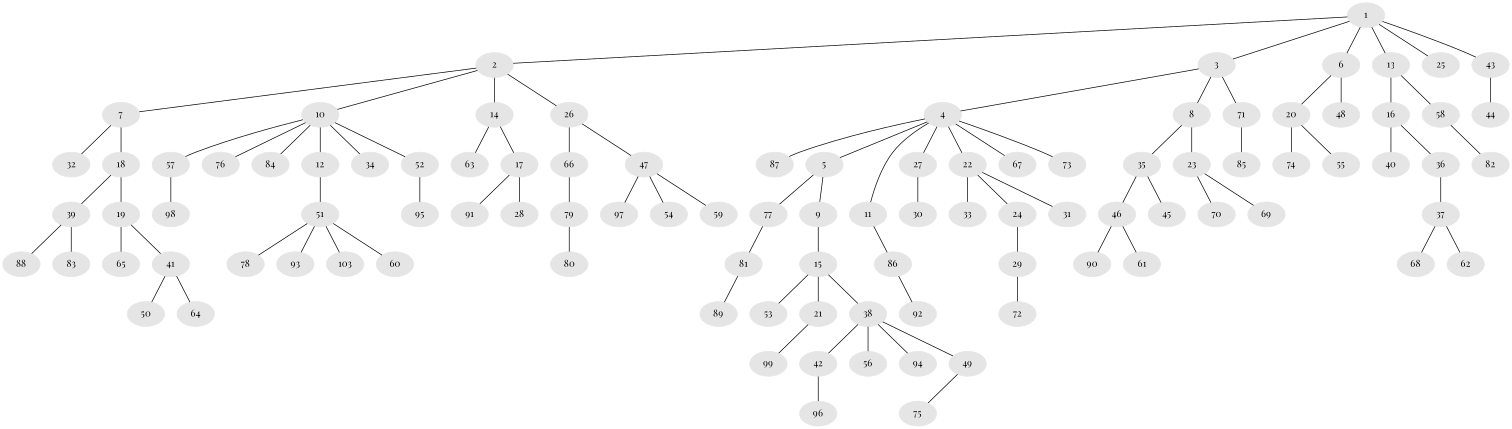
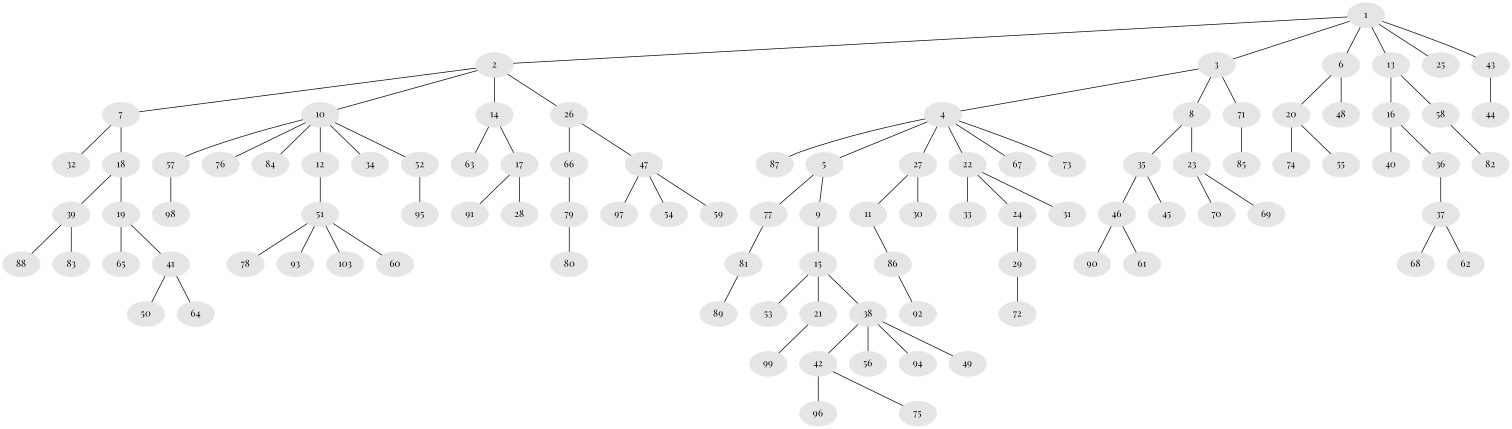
edge "4" -- "11": now "27" -- "11"
edge "49" -- "75": now "42" -- "75"
